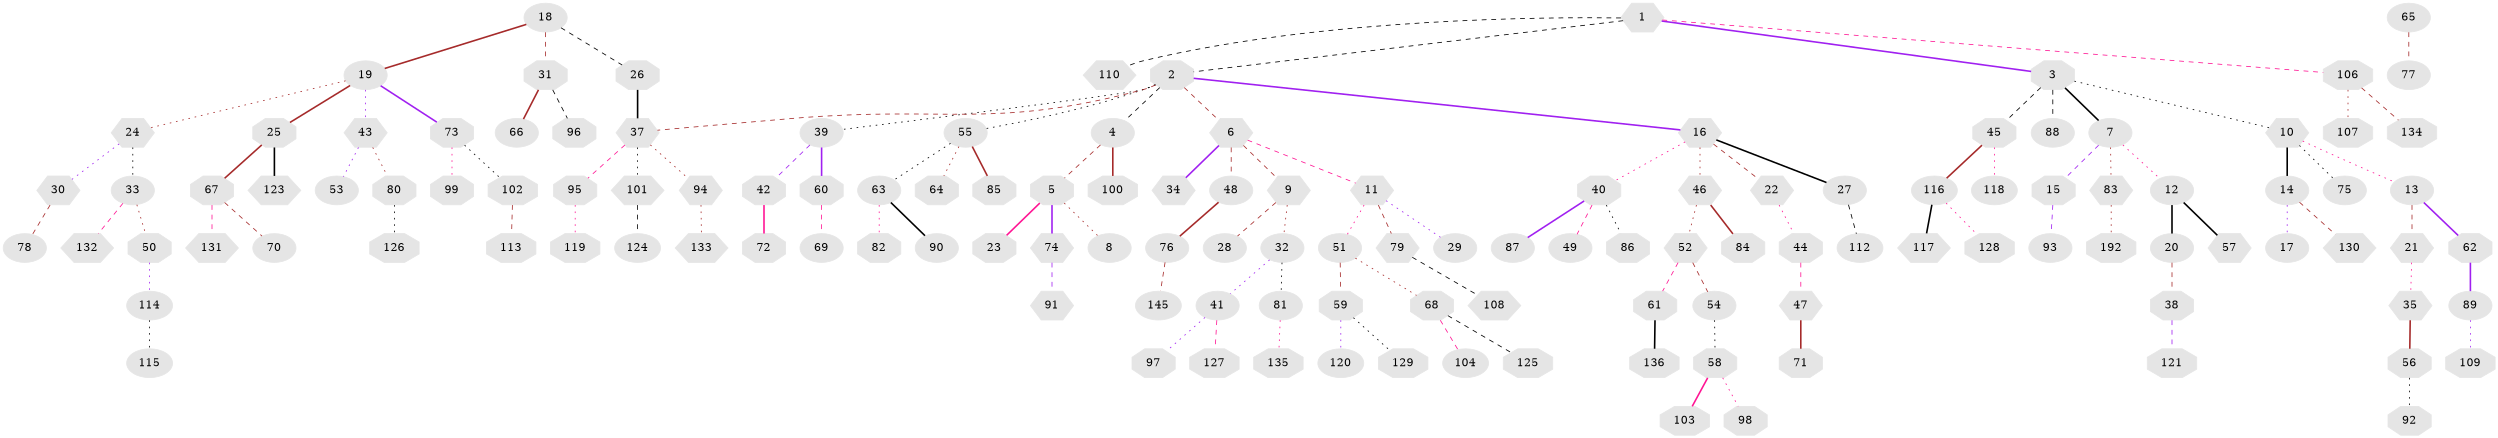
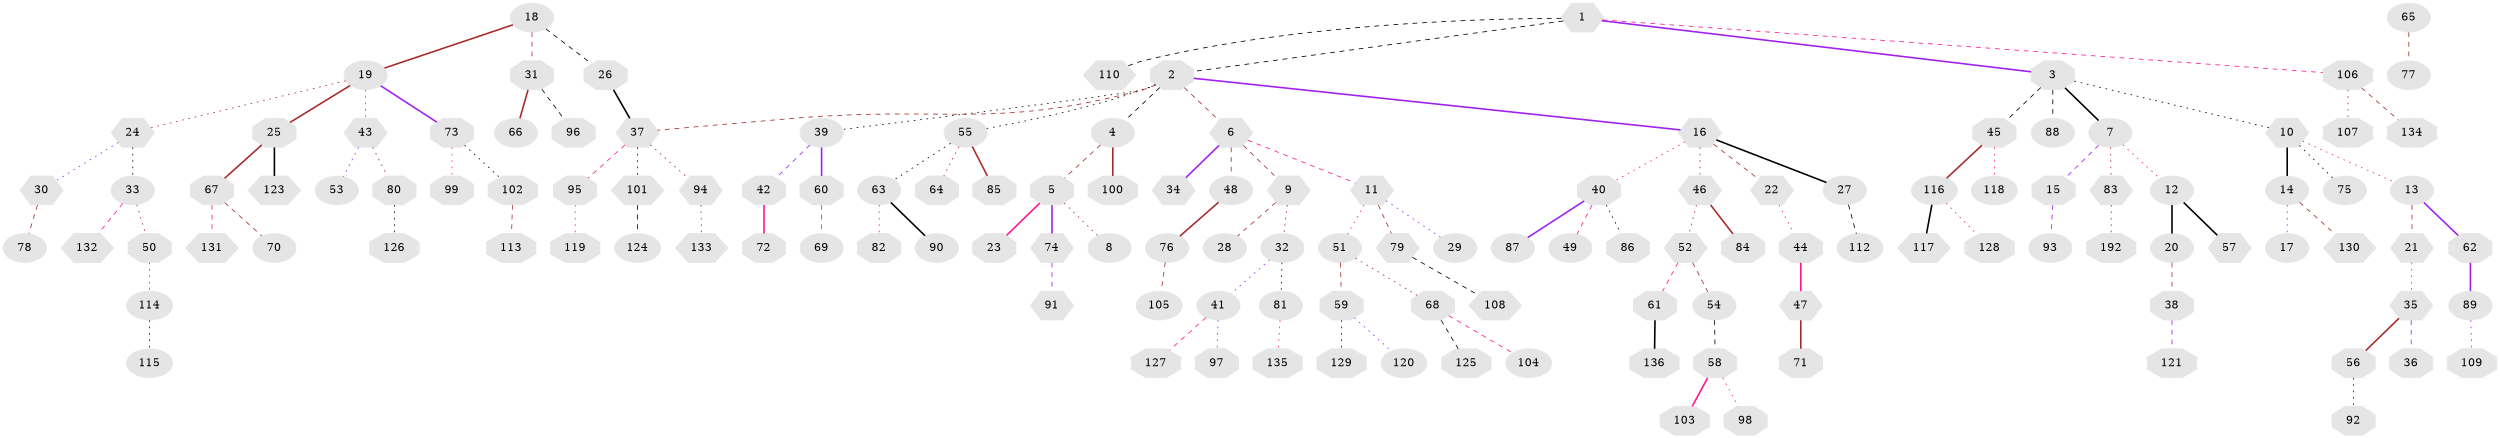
edge "44" -- "47": style dashed -> bold
node "145": label "145" -> "105"
edge "54" -- "58": style dotted -> dashed
node "36": added
